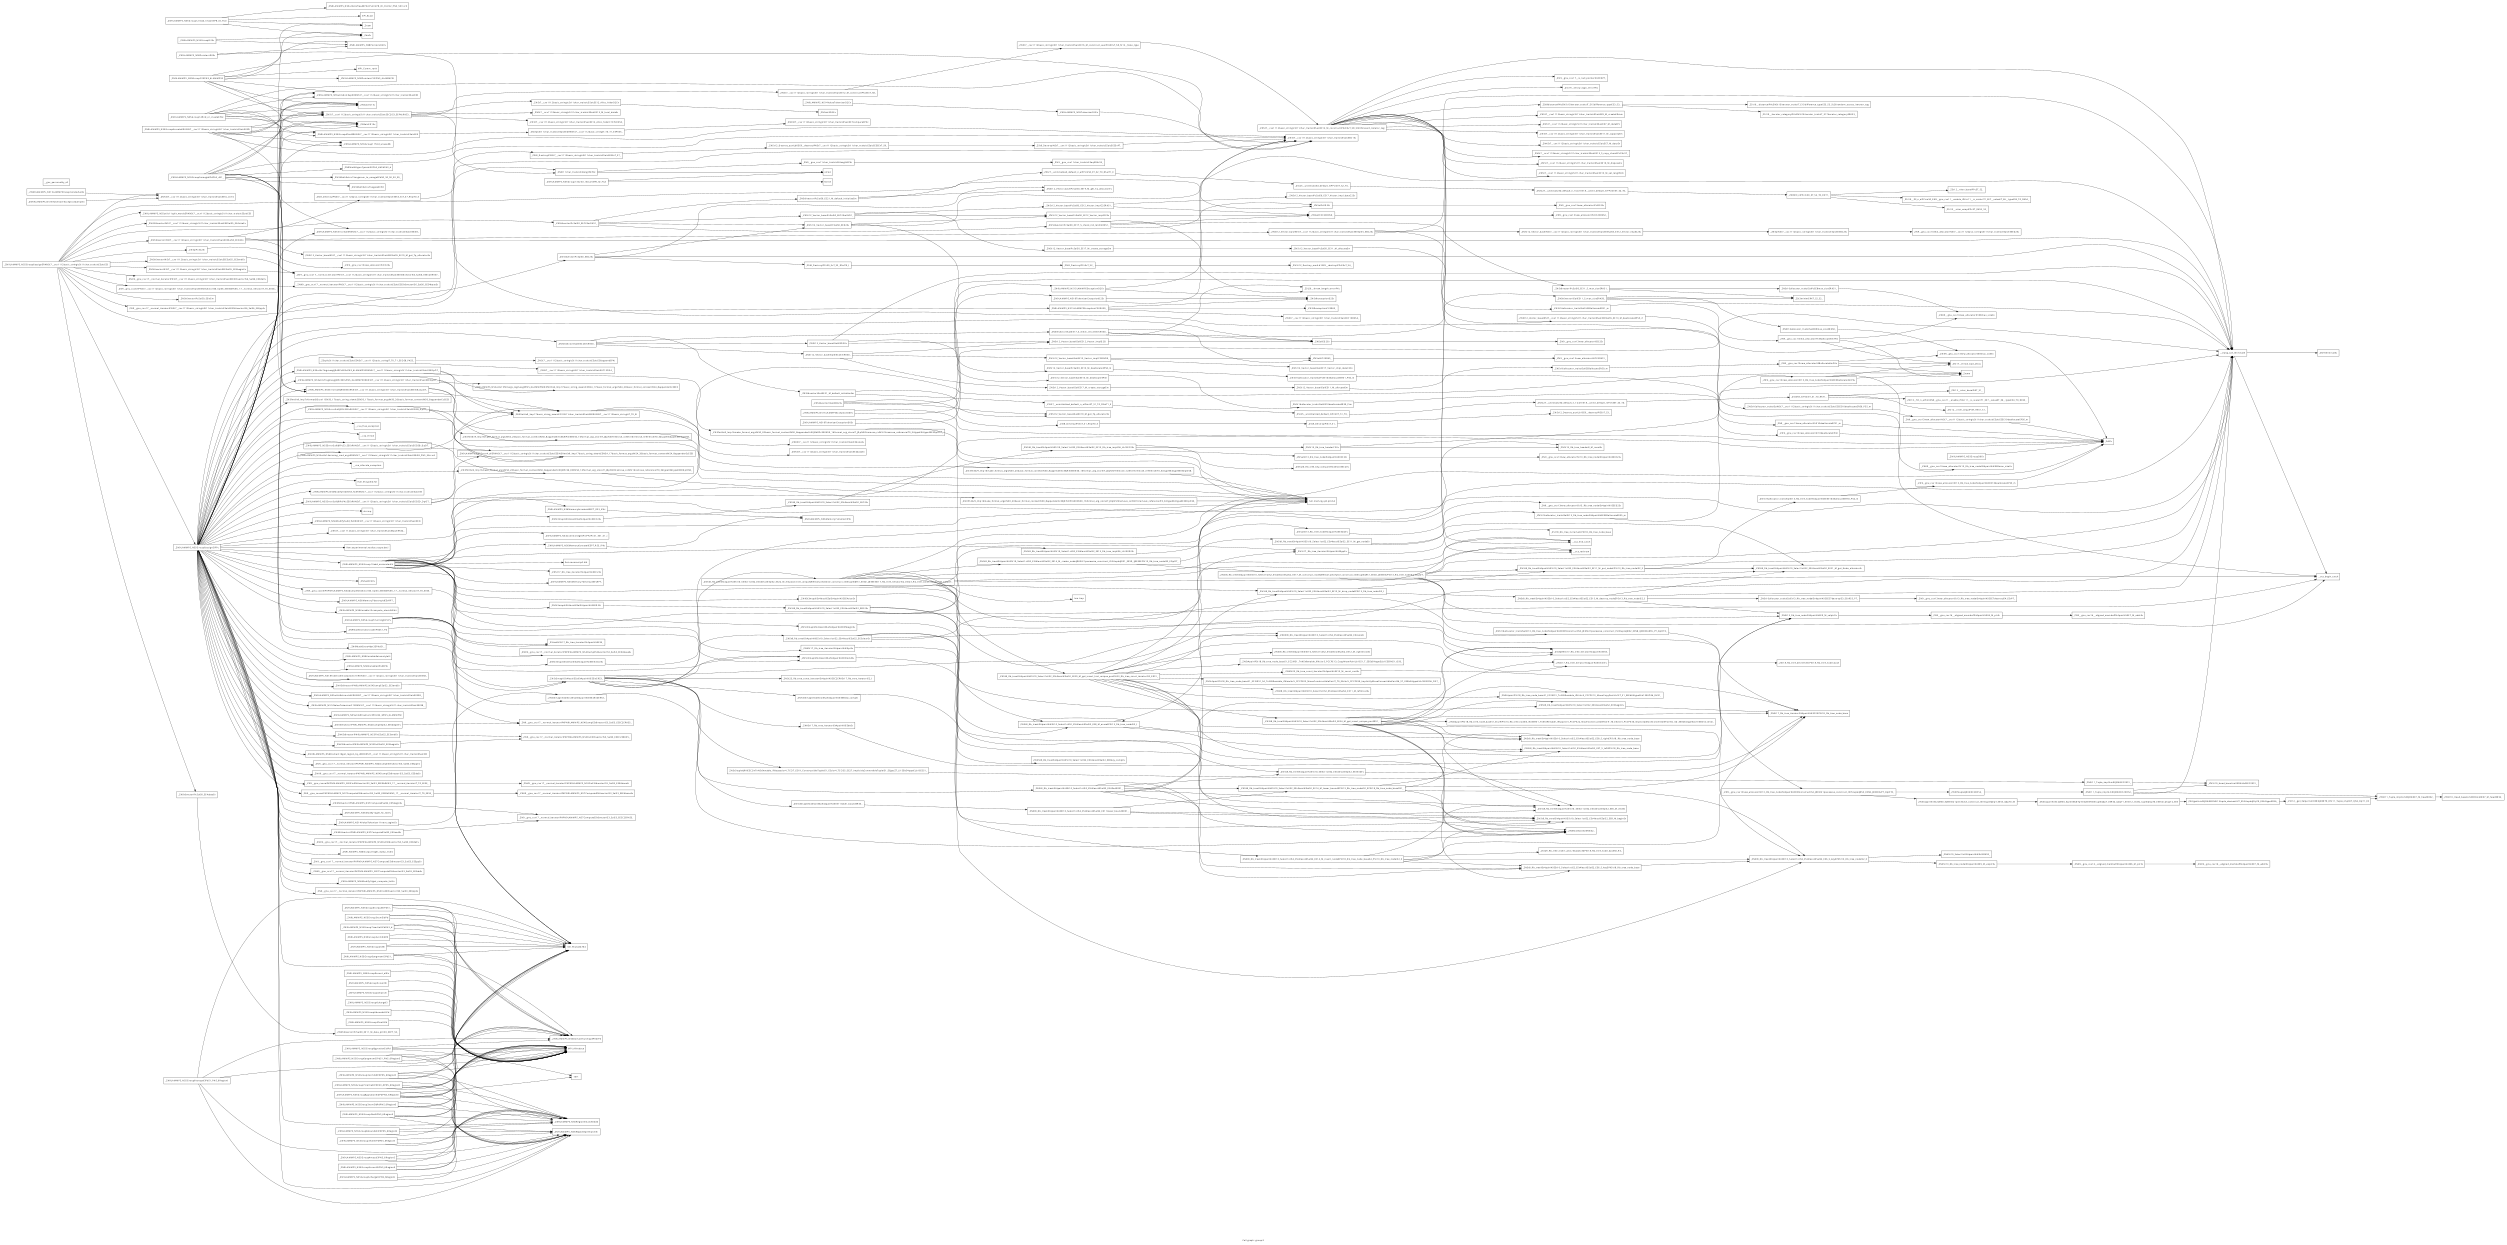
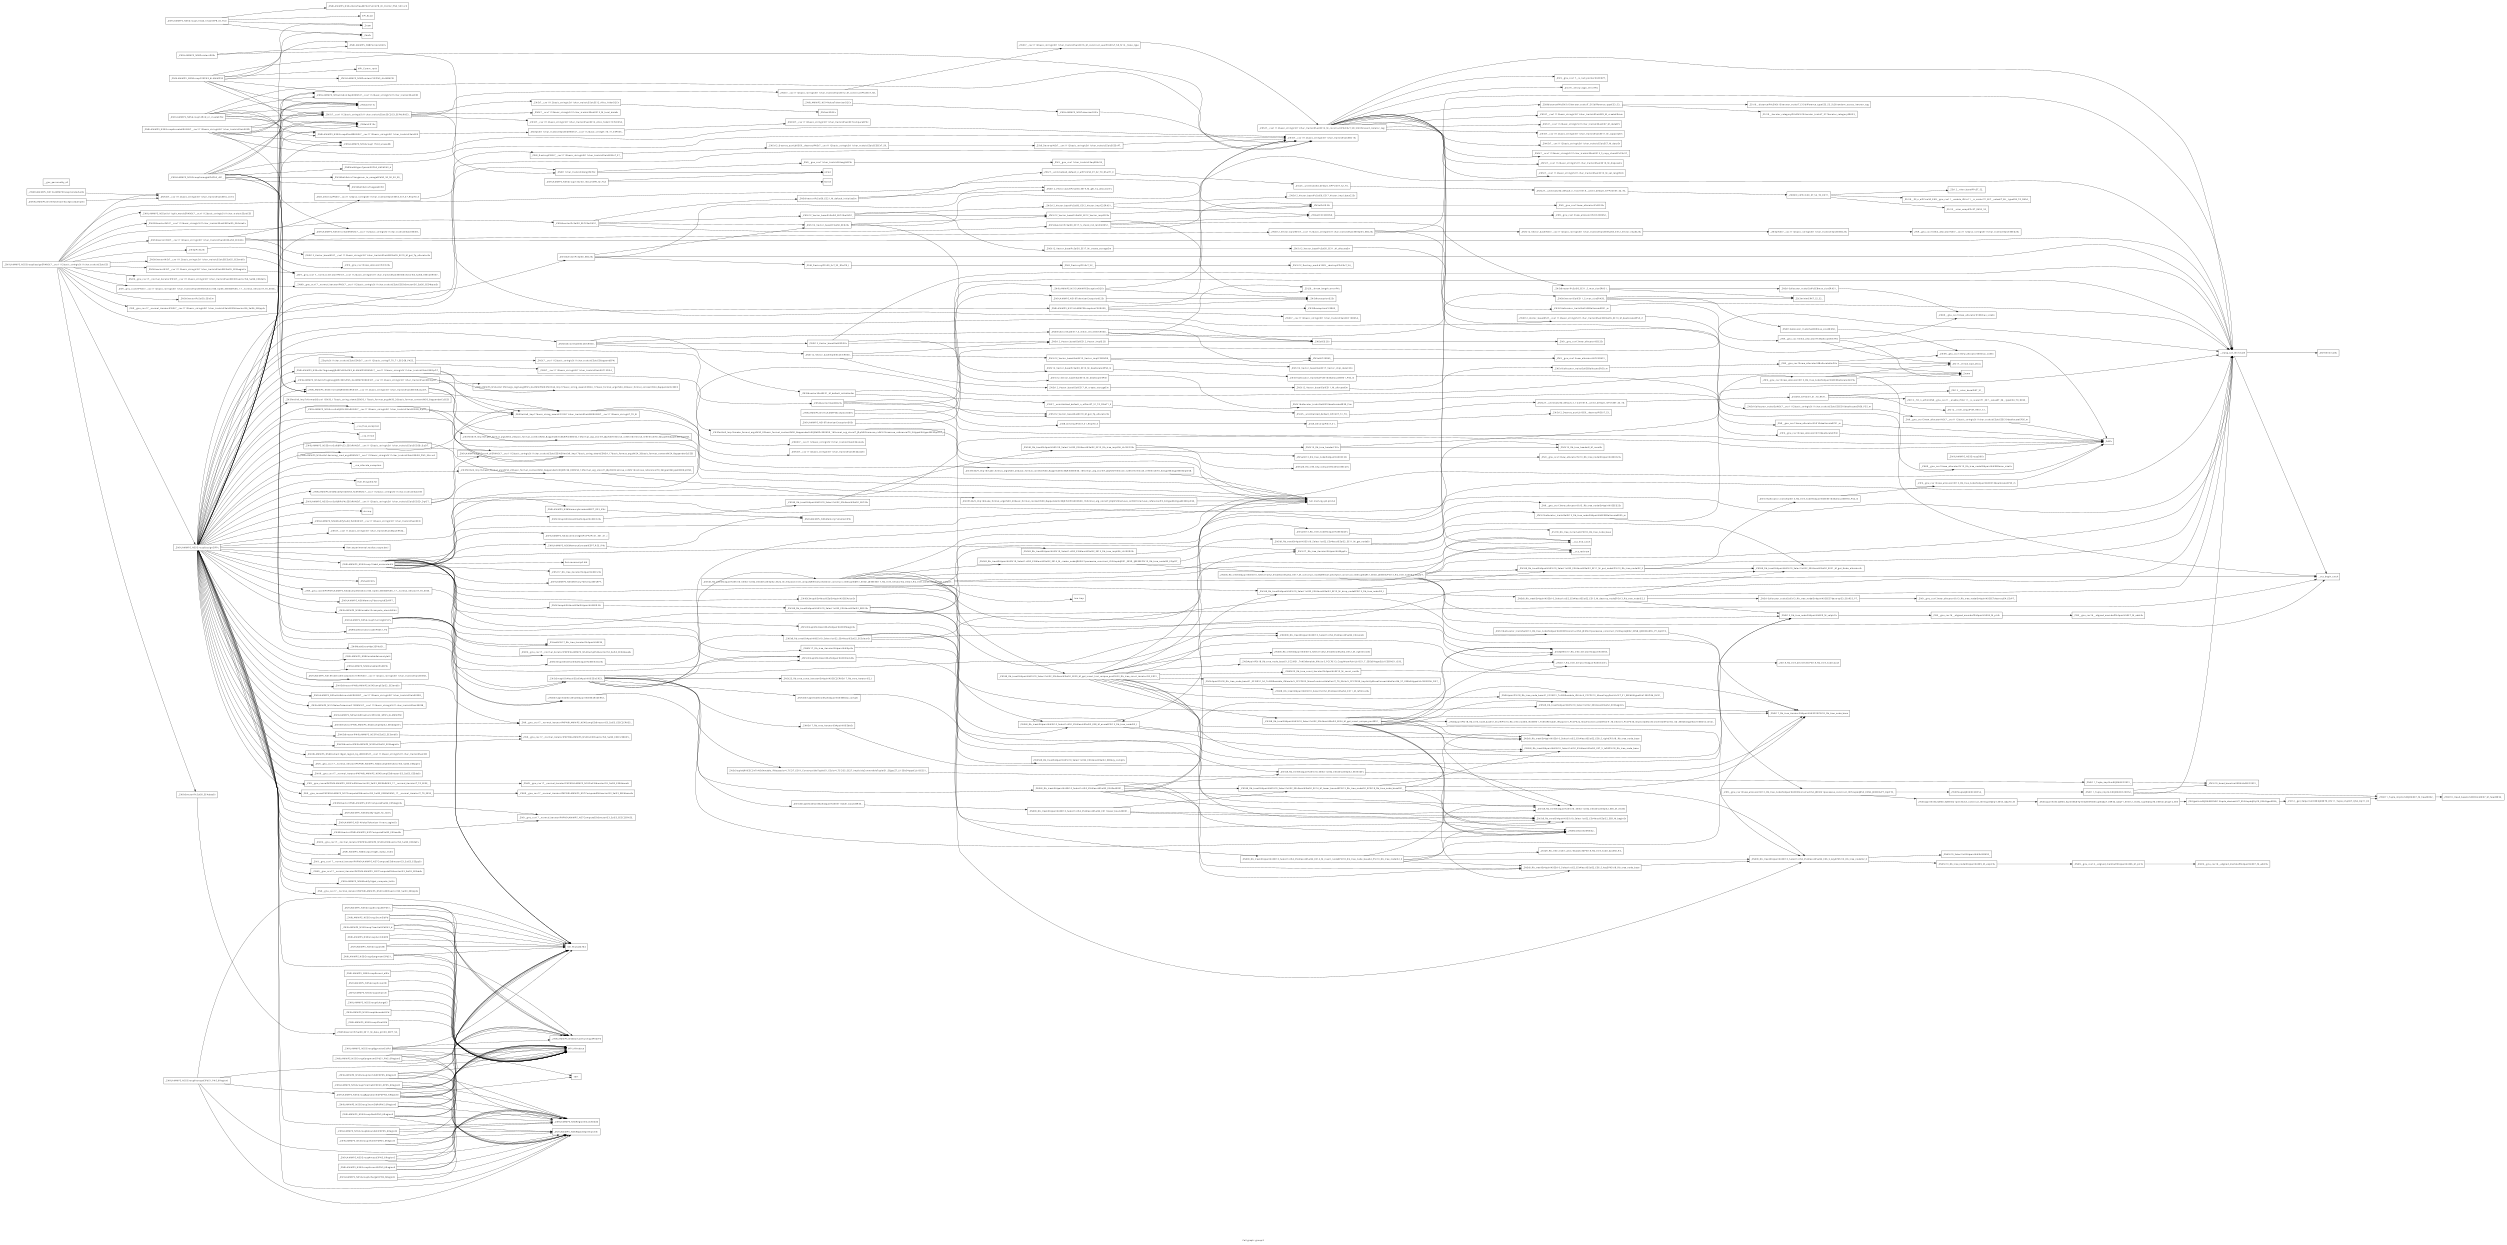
node "_ZN9LAMMPS_NS5GroupD2Ev": removed
edge "_ZNSt12_Vector_baseIPcSaIS0_EE12_Vector_implD2Ev" -> "_ZNSaIPcEC2ERKS0_": now "_ZNSt12_Vector_baseIPcSaIS0_EE12_Vector_implD2Ev" -> "_ZNSaIPcED2Ev"
edge "_ZN9LAMMPS_NS5Group6assignEiPPc" -> "_ZNSt6vectorIiSaIiEED2Ev": added
edge "_ZN9LAMMPS_NS14ValueTokenizer11next_tagintEv" -> "_ZNSt3mapIiiSt4lessIiESaISt4pairIKiiEEE4findERS3_": now "_ZN9LAMMPS_NS5Group13add_moleculesEii" -> "_ZNSt3mapIiiSt4lessIiESaISt4pairIKiiEEE4findERS3_"
edge "_ZN9LAMMPS_NS5Group8gyrationEidPd" -> "llvm.fmuladd.f64": added
edge "_ZN9LAMMPS_NS5Group6torqueEiPdS1_PNS_6RegionE" -> "_ZN9LAMMPS_NS6Domain5unmapEPKdiPd": now "_ZN9LAMMPS_NS5Group6torqueEiPdS1_PNS_6RegionE" -> "_ZN9LAMMPS_NS5Group8gyrationEidPdPNS_6RegionE"
